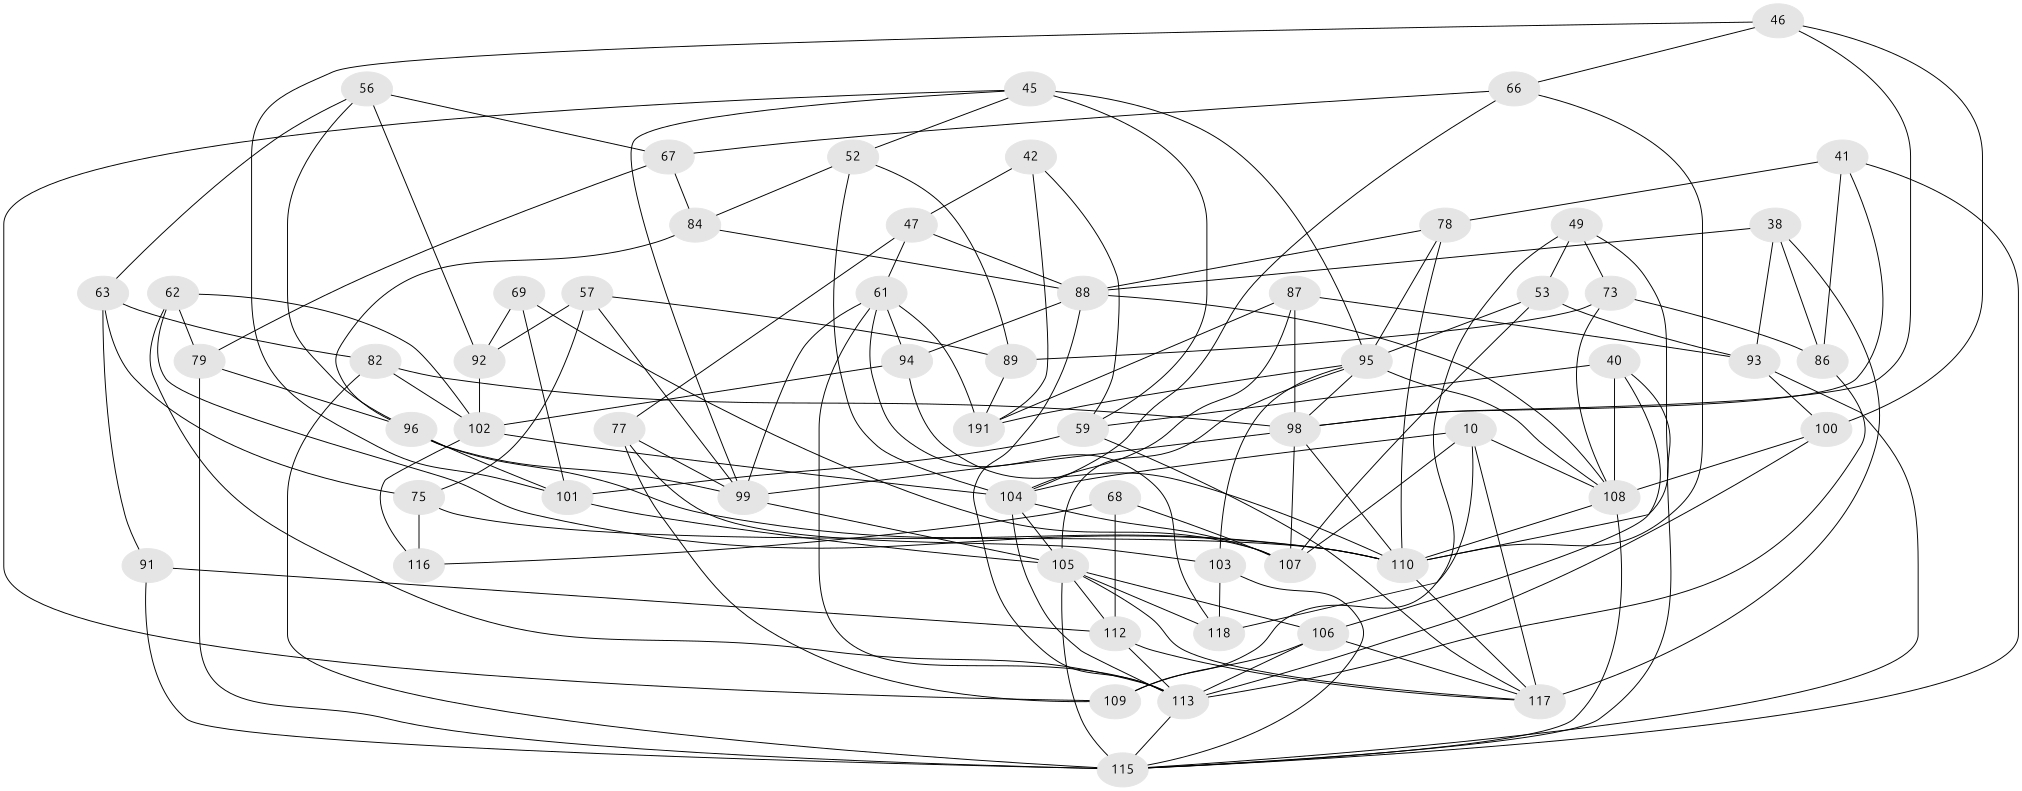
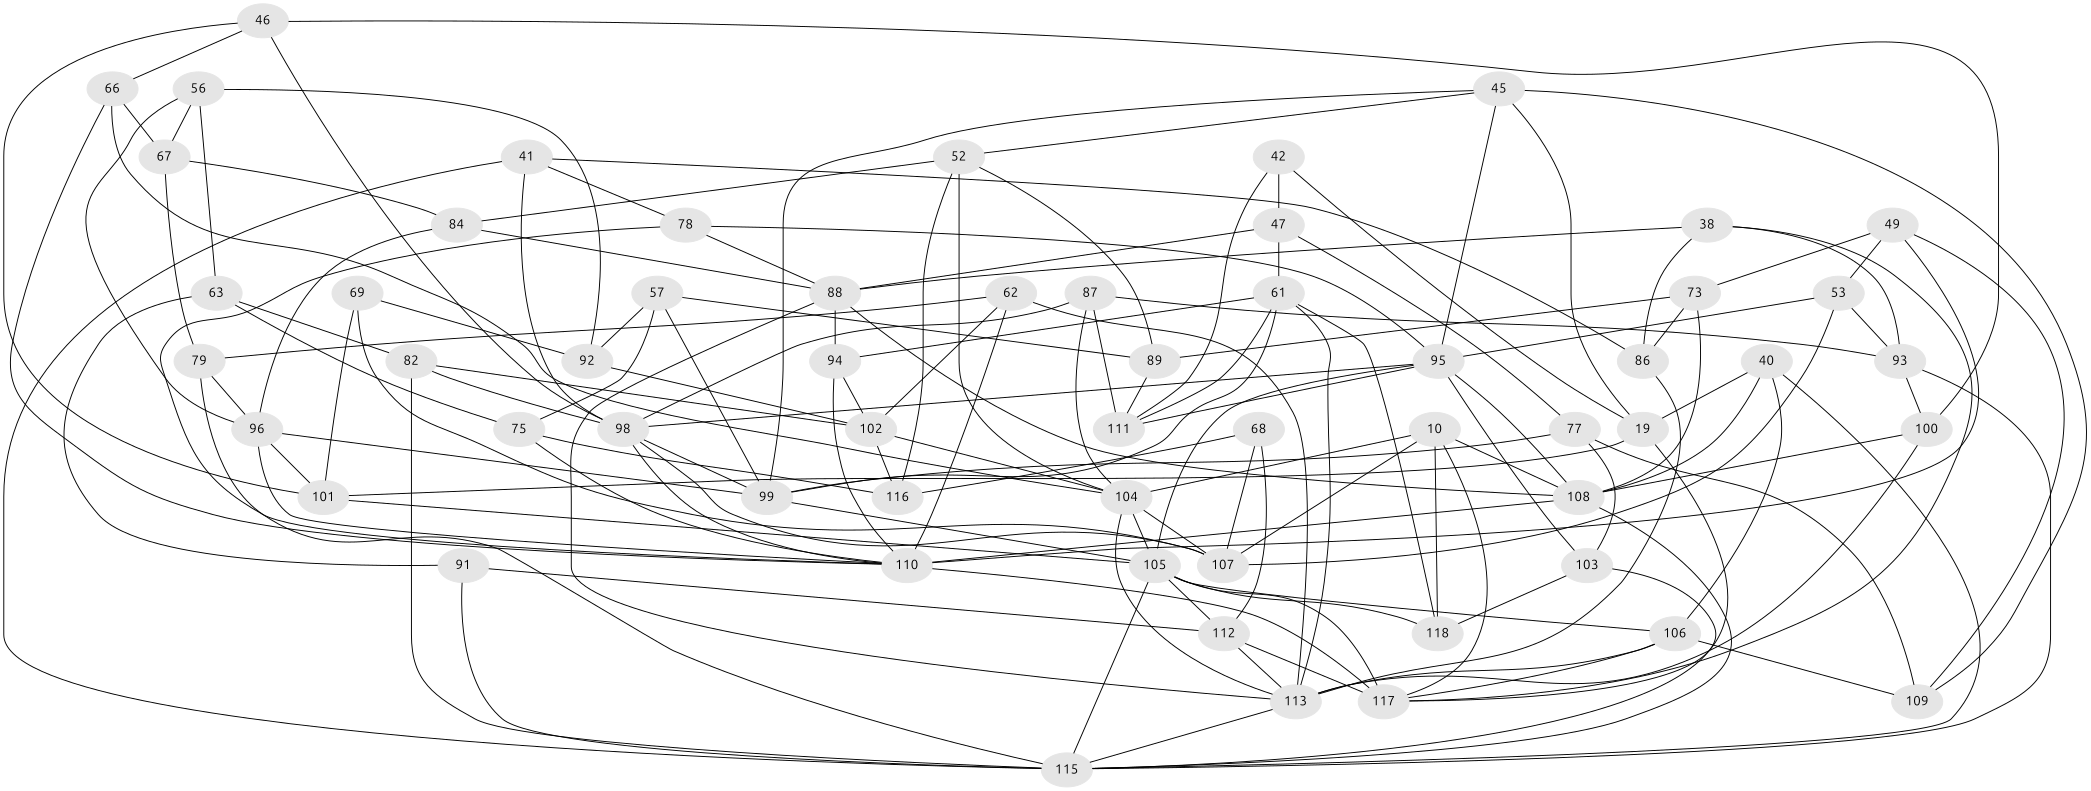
edge "52" -- "116": added
node "191": label "191" -> "111"
node "59": label "59" -> "19"
